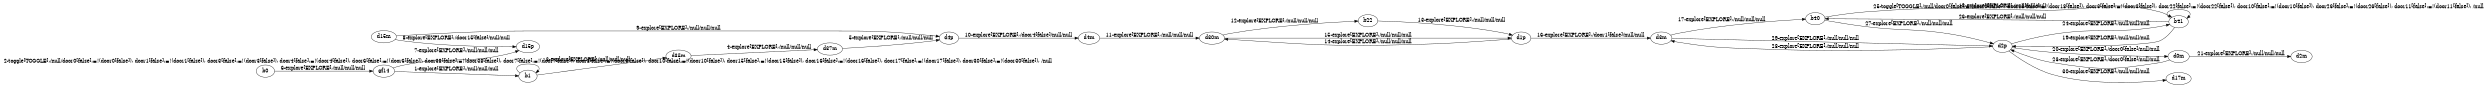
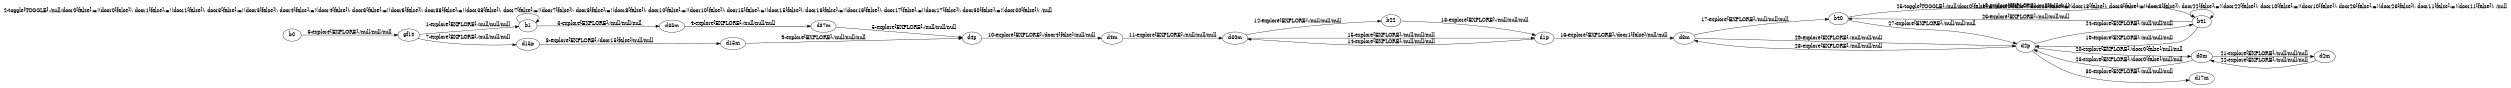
edge "d15m" -> "d15p": reversed
edge "d2m" -> "d0m": added, label "22-explore[EXPLORE];/null/null/null"
